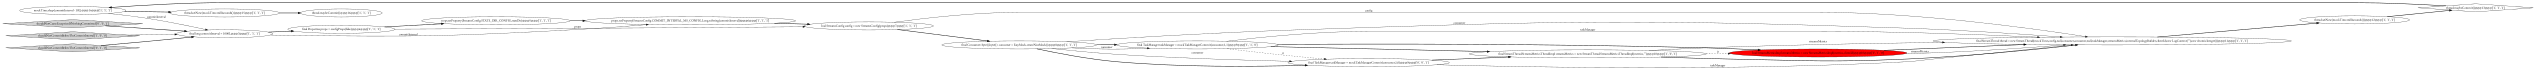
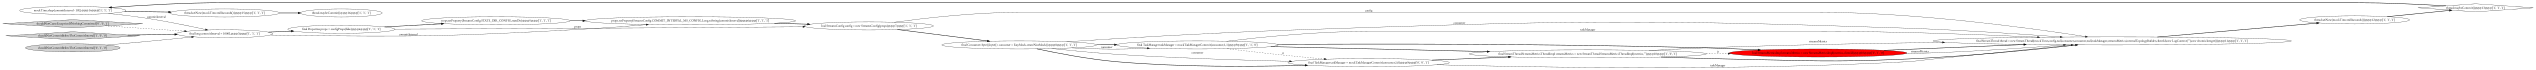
edge "shouldNotCauseExceptionIfNothingCommitted['0', '0', '1']" -> "final long commitInterval = 1000L@@@3@@@['1', '1', '1']": style bold -> dashed
edge "shouldNotCommitBeforeTheCommitInterval['1', '0', '0']" -> "final long commitInterval = 1000L@@@3@@@['1', '1', '1']": style solid -> bold
edge "shouldNotCommitBeforeTheCommitInterval['0', '1', '0']" -> "final long commitInterval = 1000L@@@3@@@['1', '1', '1']": style bold -> solid
node "shouldNotCommitBeforeTheCommitInterval['0', '1', '0']": shape diamond -> ellipse
